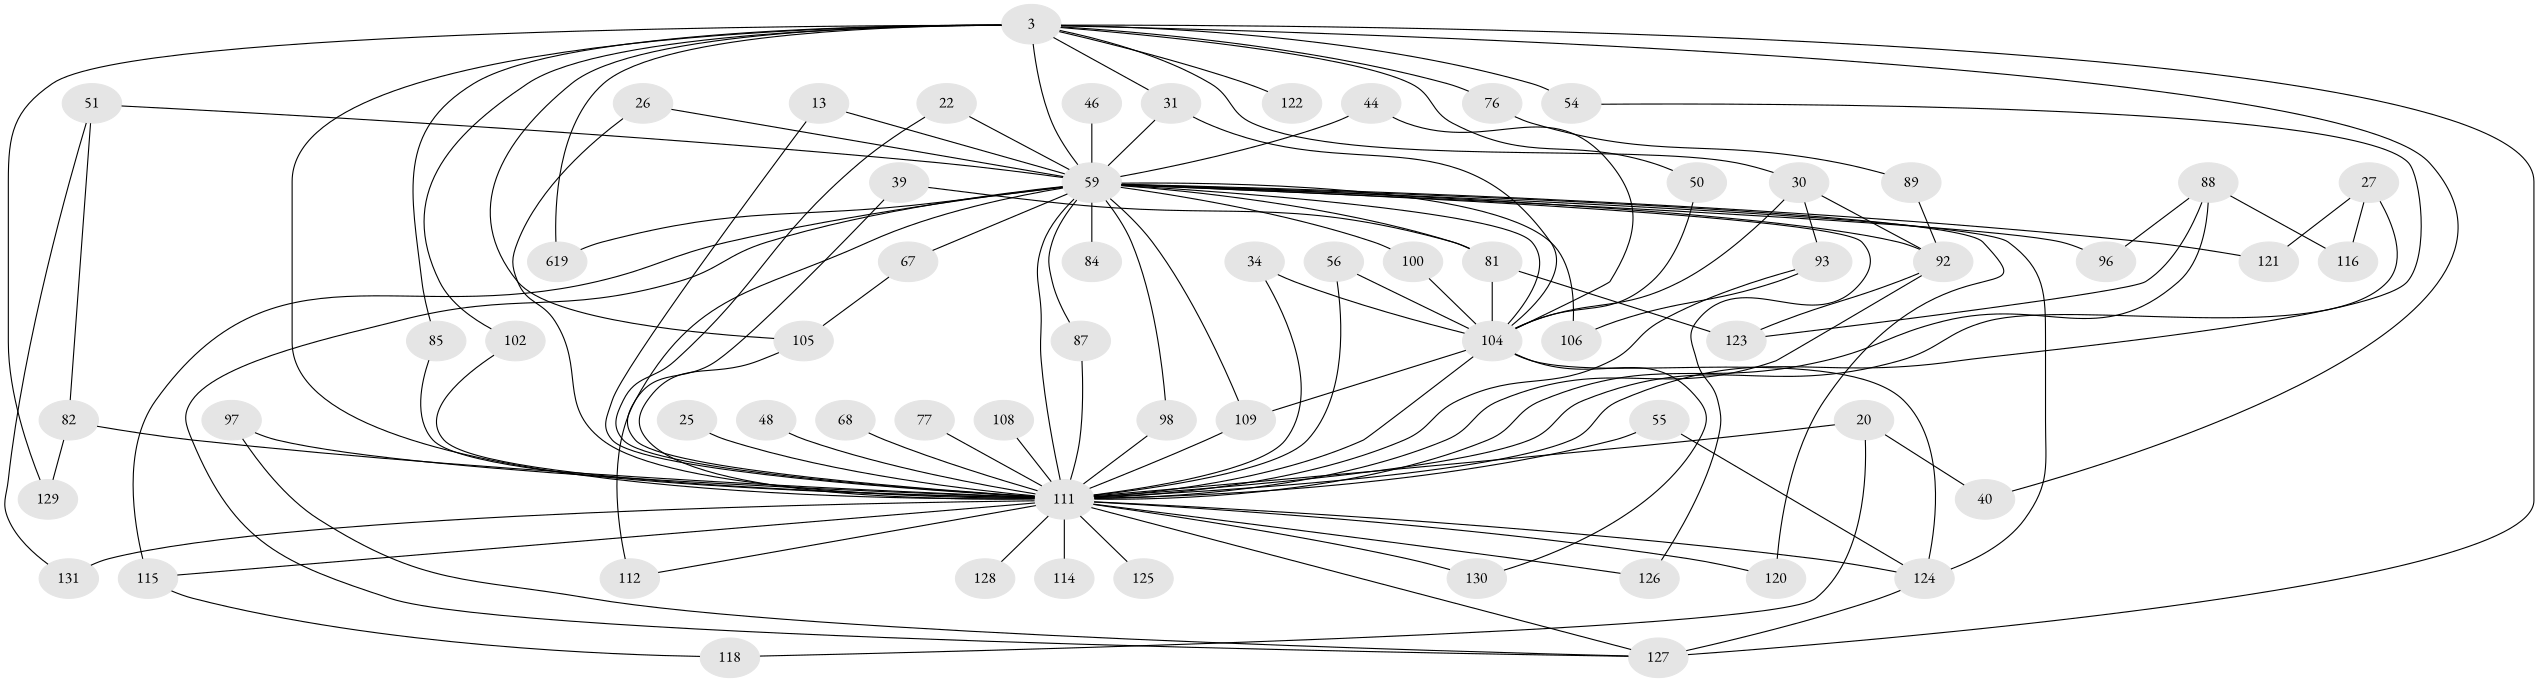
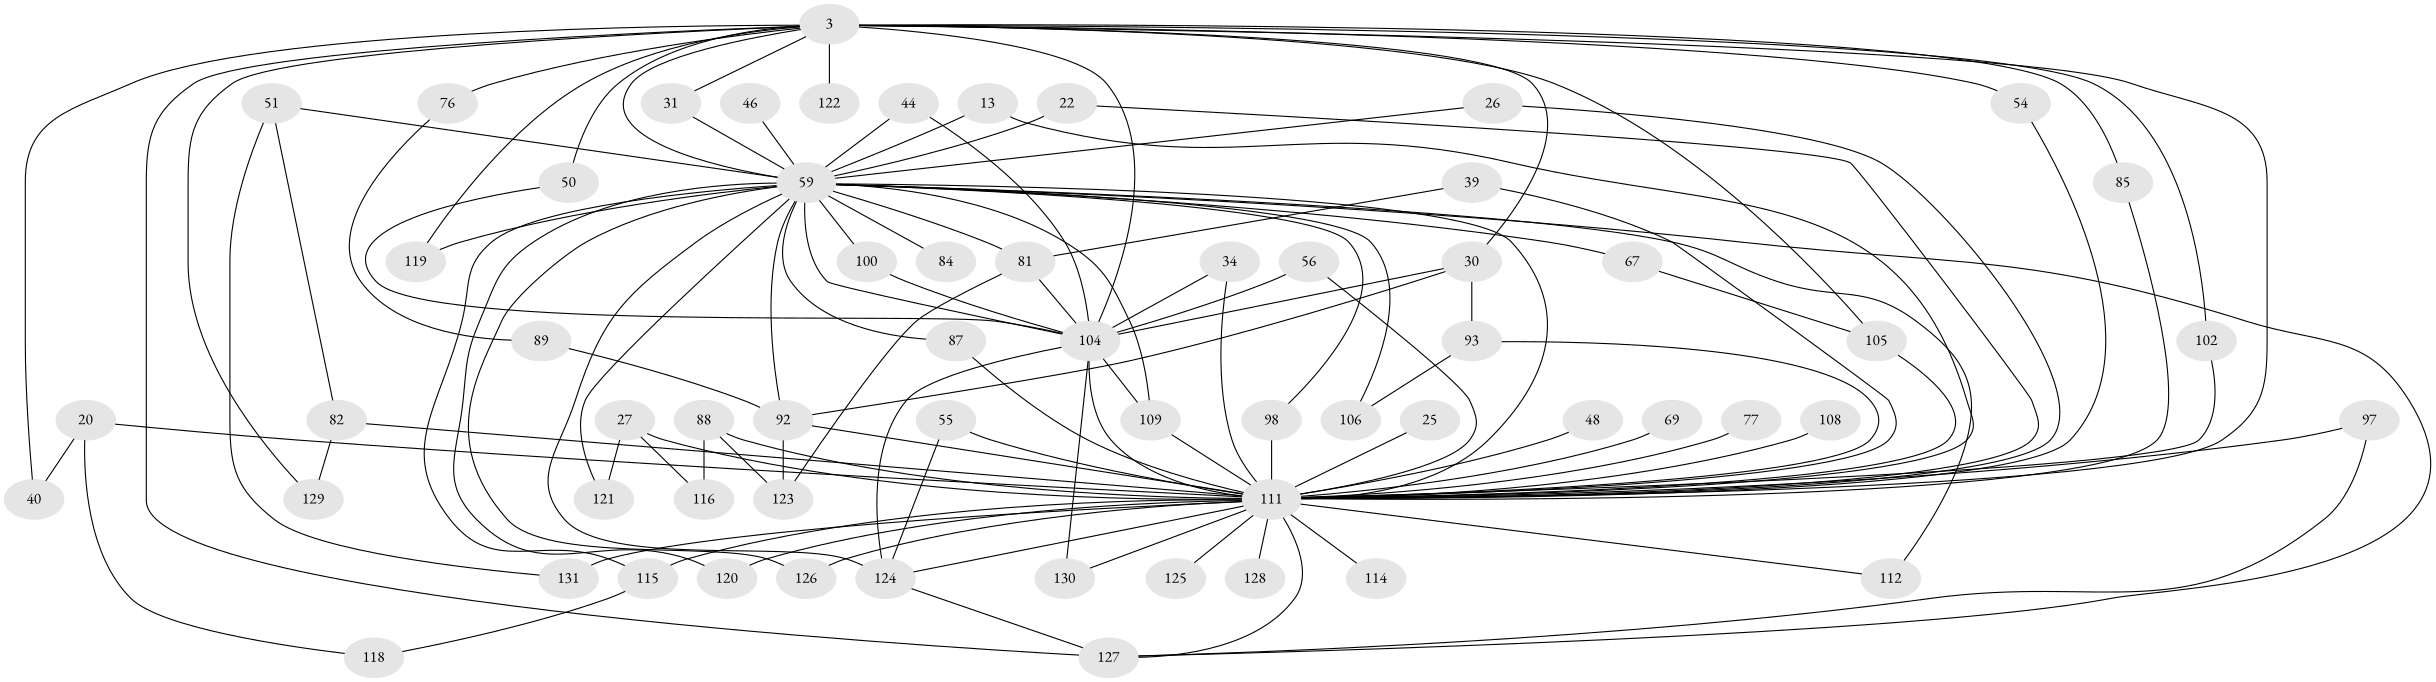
edge "31" -- "104": now "3" -- "104"
node "619": label "619" -> "119"
node "96": removed
node "68": label "68" -> "69"
